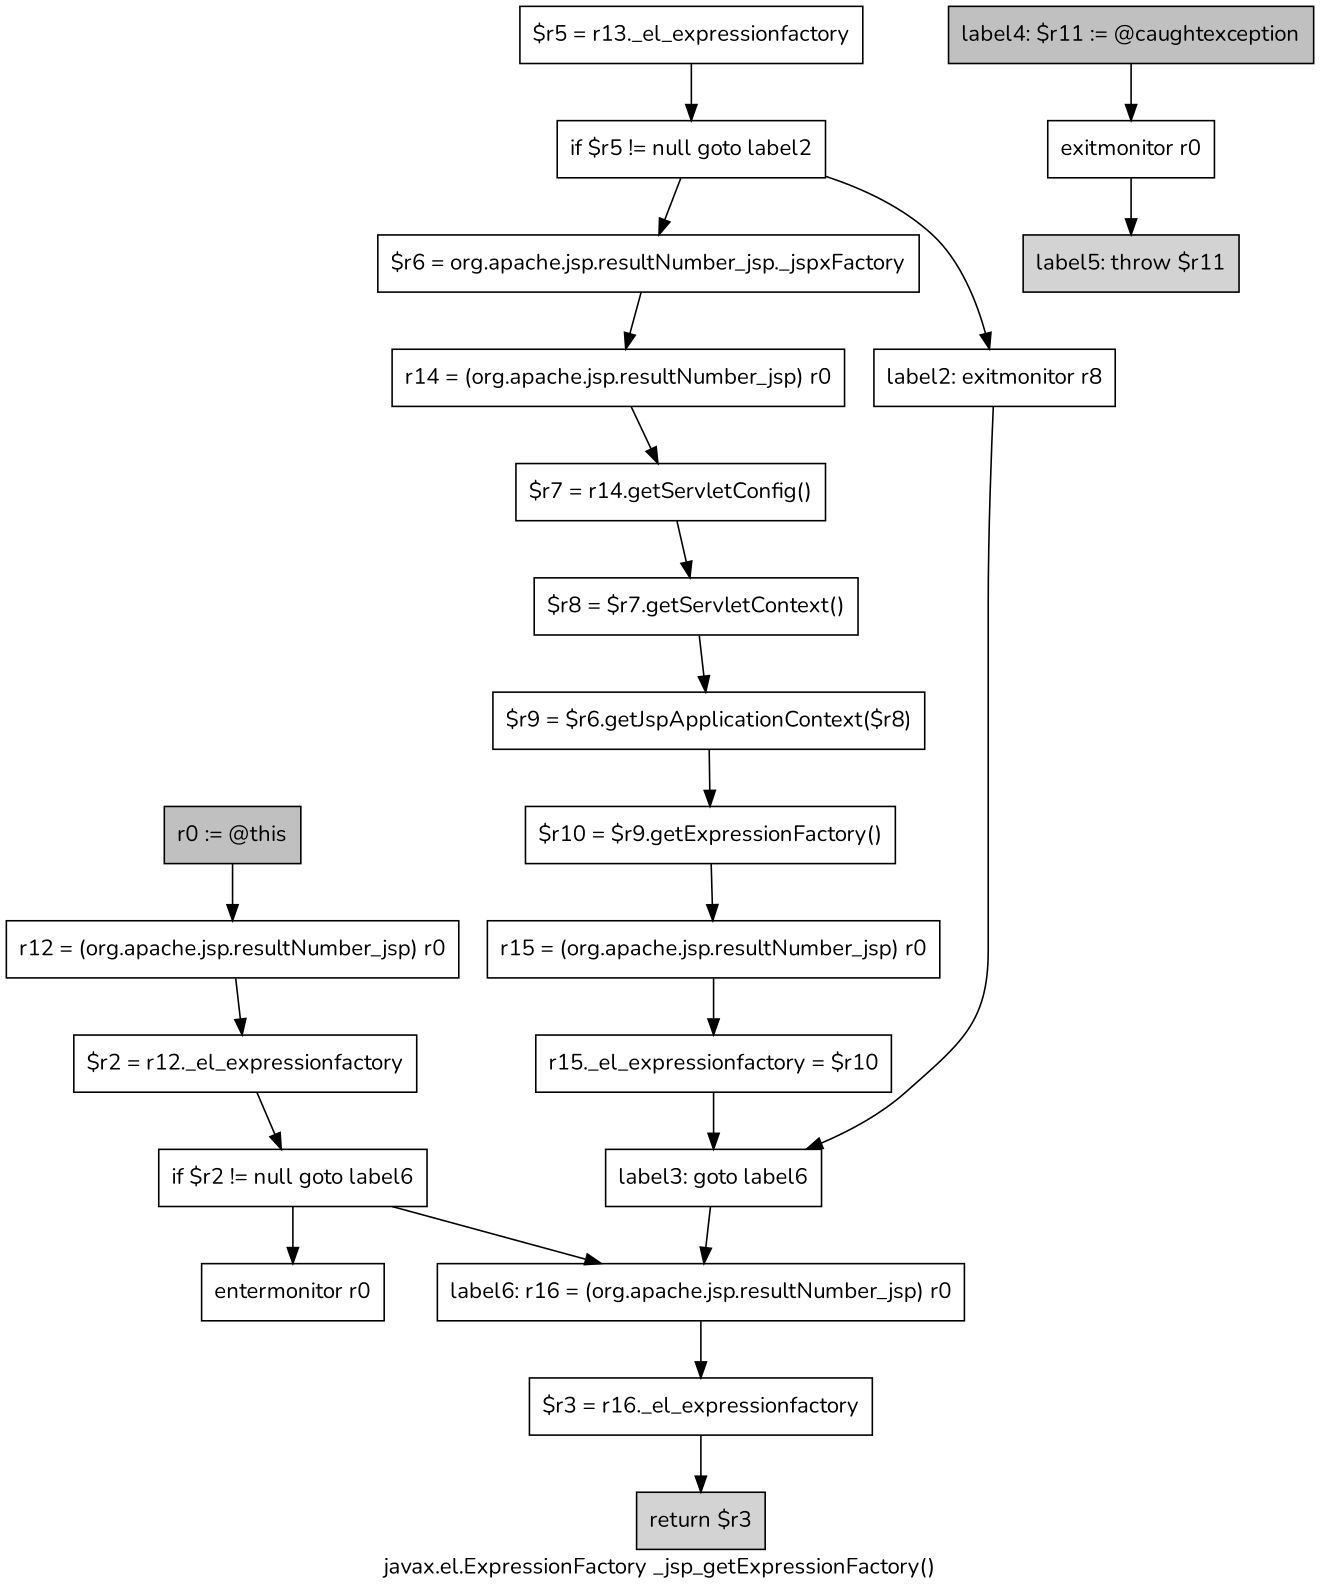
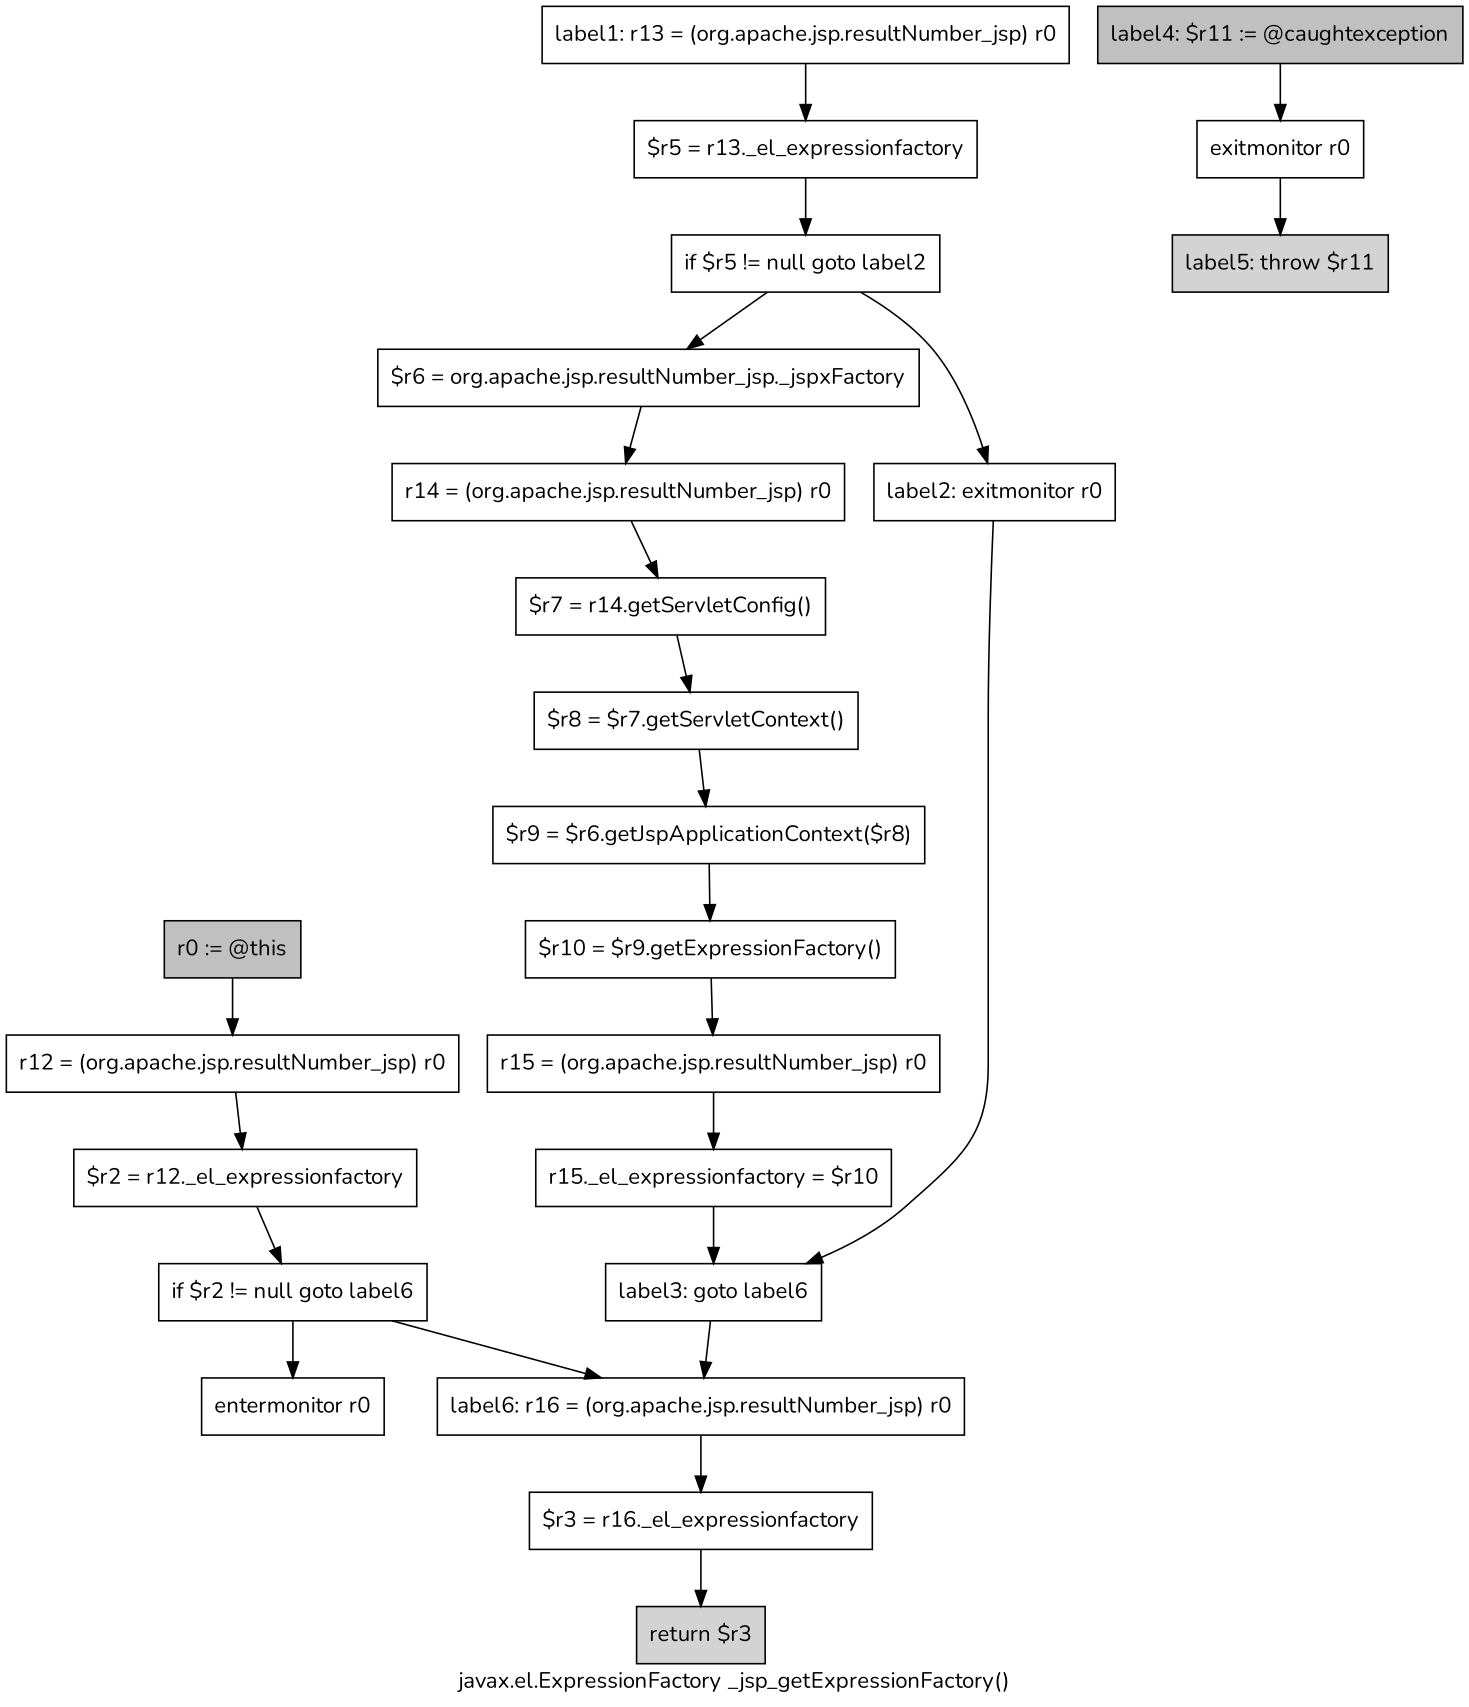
node "label1: r13 = (org.apache.jsp.resultNumber_jsp) r0": added
node "label2: exitmonitor r8": label "label2: exitmonitor r8" -> "label2: exitmonitor r0"
